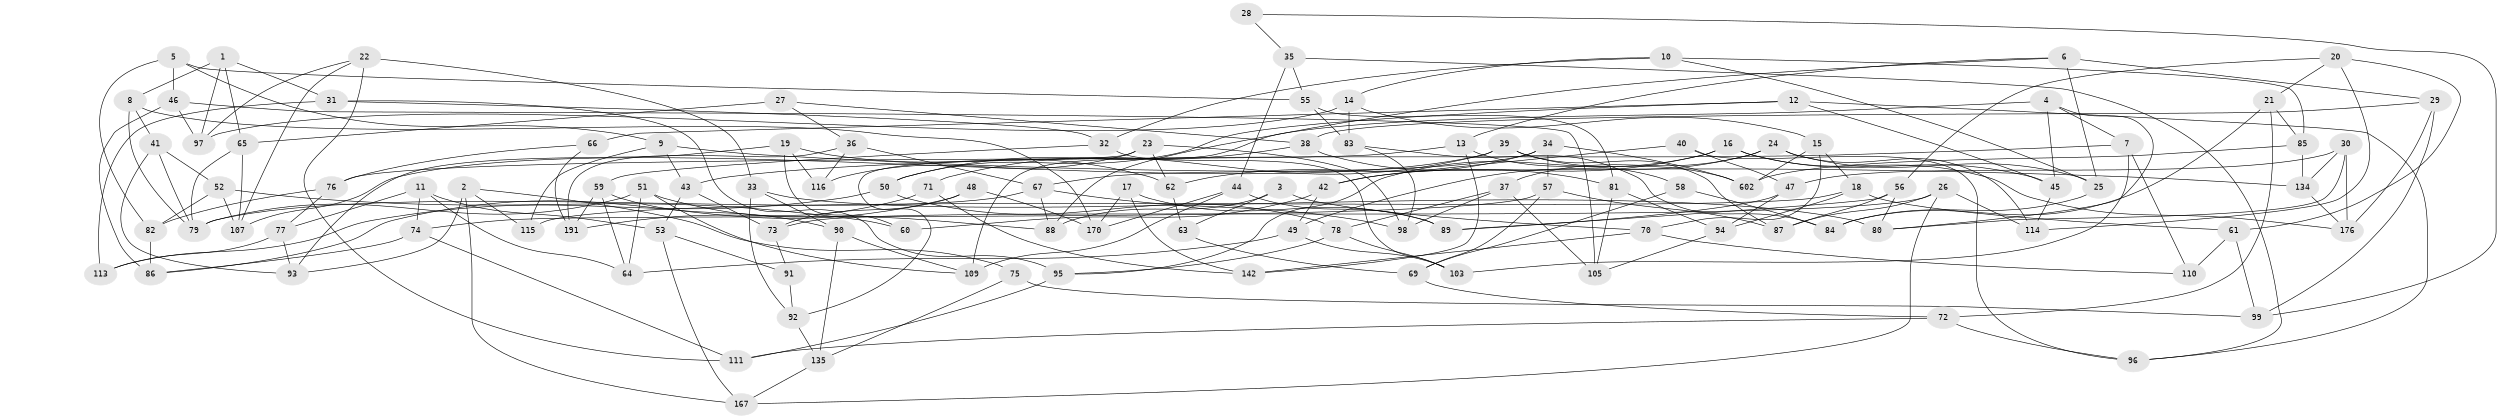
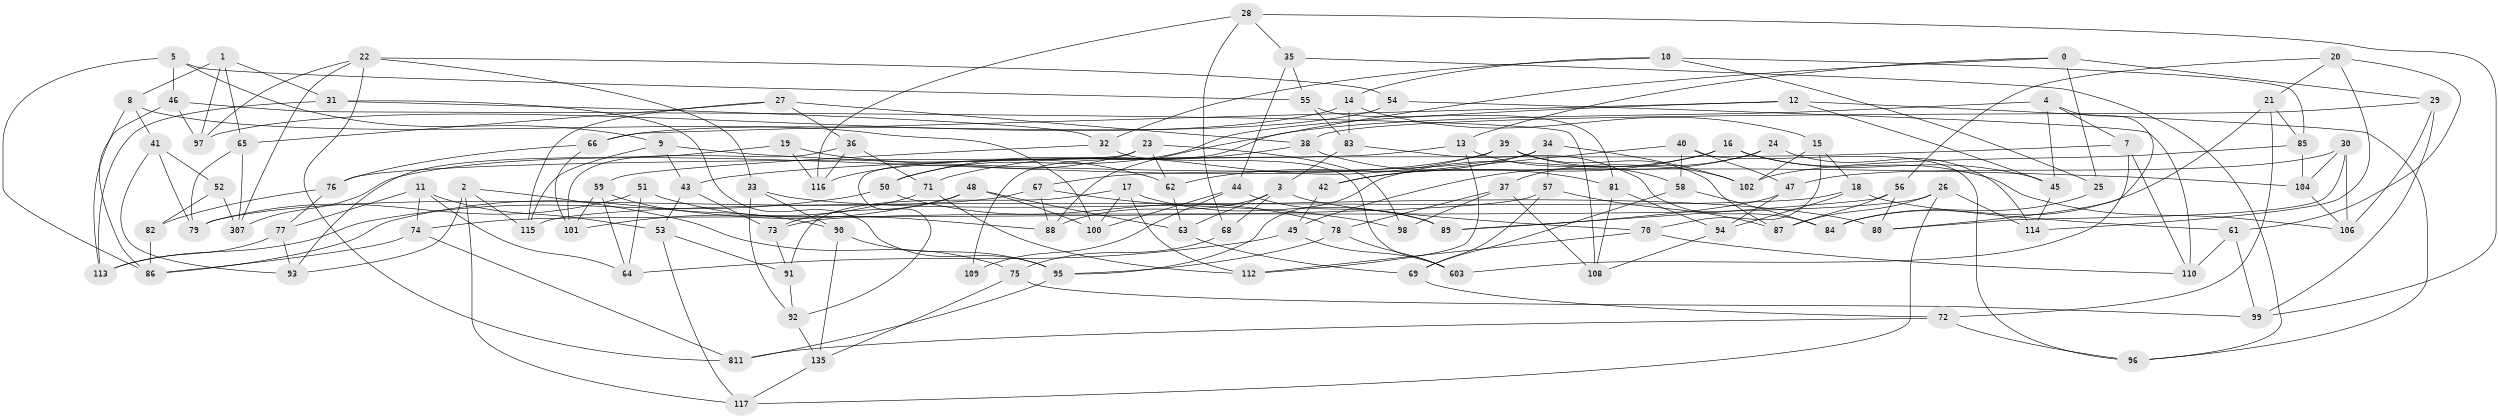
node "6": label "6" -> "0"
edge "28" -- "116": added
node "54": added
edge "27" -- "115": added
edge "5" -- "82": now "5" -- "86"
edge "24" -- "25": removed
edge "40" -- "58": added
edge "8" -- "79": now "8" -- "113"
edge "36" -- "67": now "36" -- "71"
edge "83" -- "98": now "83" -- "3"
node "602": label "602" -> "102"
node "134": label "134" -> "104"
edge "17" -- "91": added
edge "48" -- "63": added
node "107": label "107" -> "307"
node "191": label "191" -> "101"
node "60": removed
node "170": label "170" -> "100"
node "68": added
node "176": label "176" -> "106"
edge "51" -- "109": removed
edge "90" -- "109": now "90" -- "95"
node "142": label "142" -> "112"
node "103": label "103" -> "603"
node "105": label "105" -> "108"
node "111": label "111" -> "811"
node "167": label "167" -> "117"
